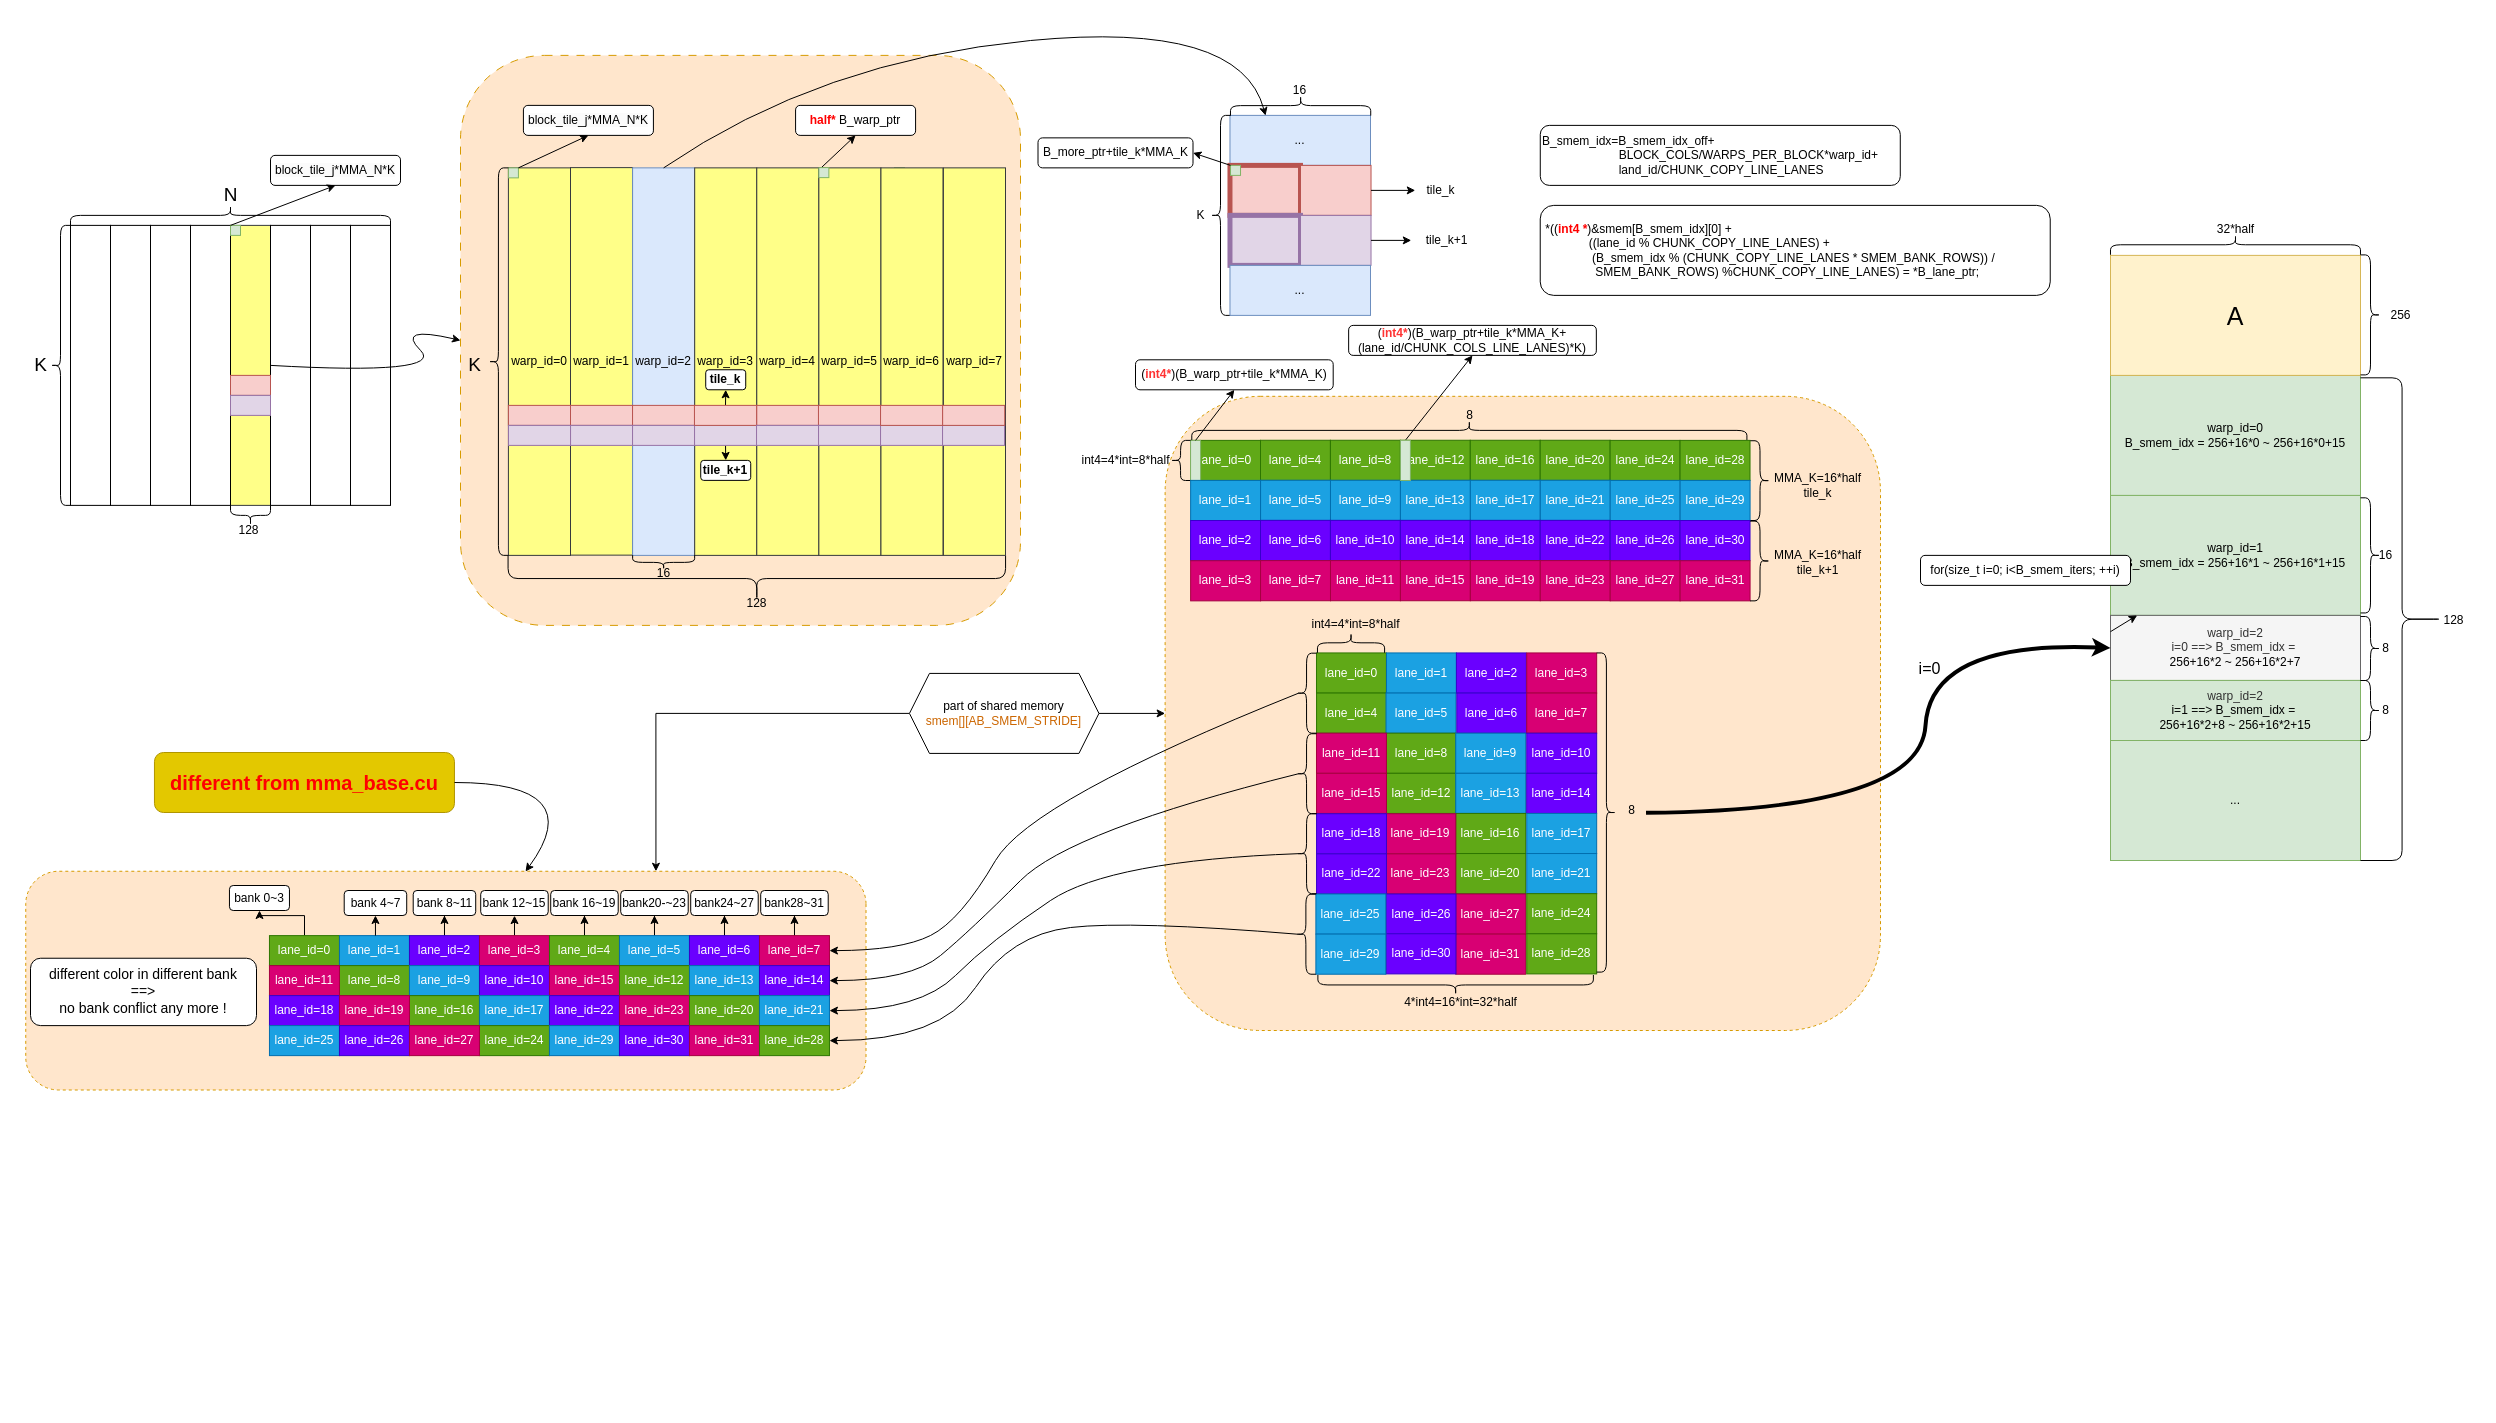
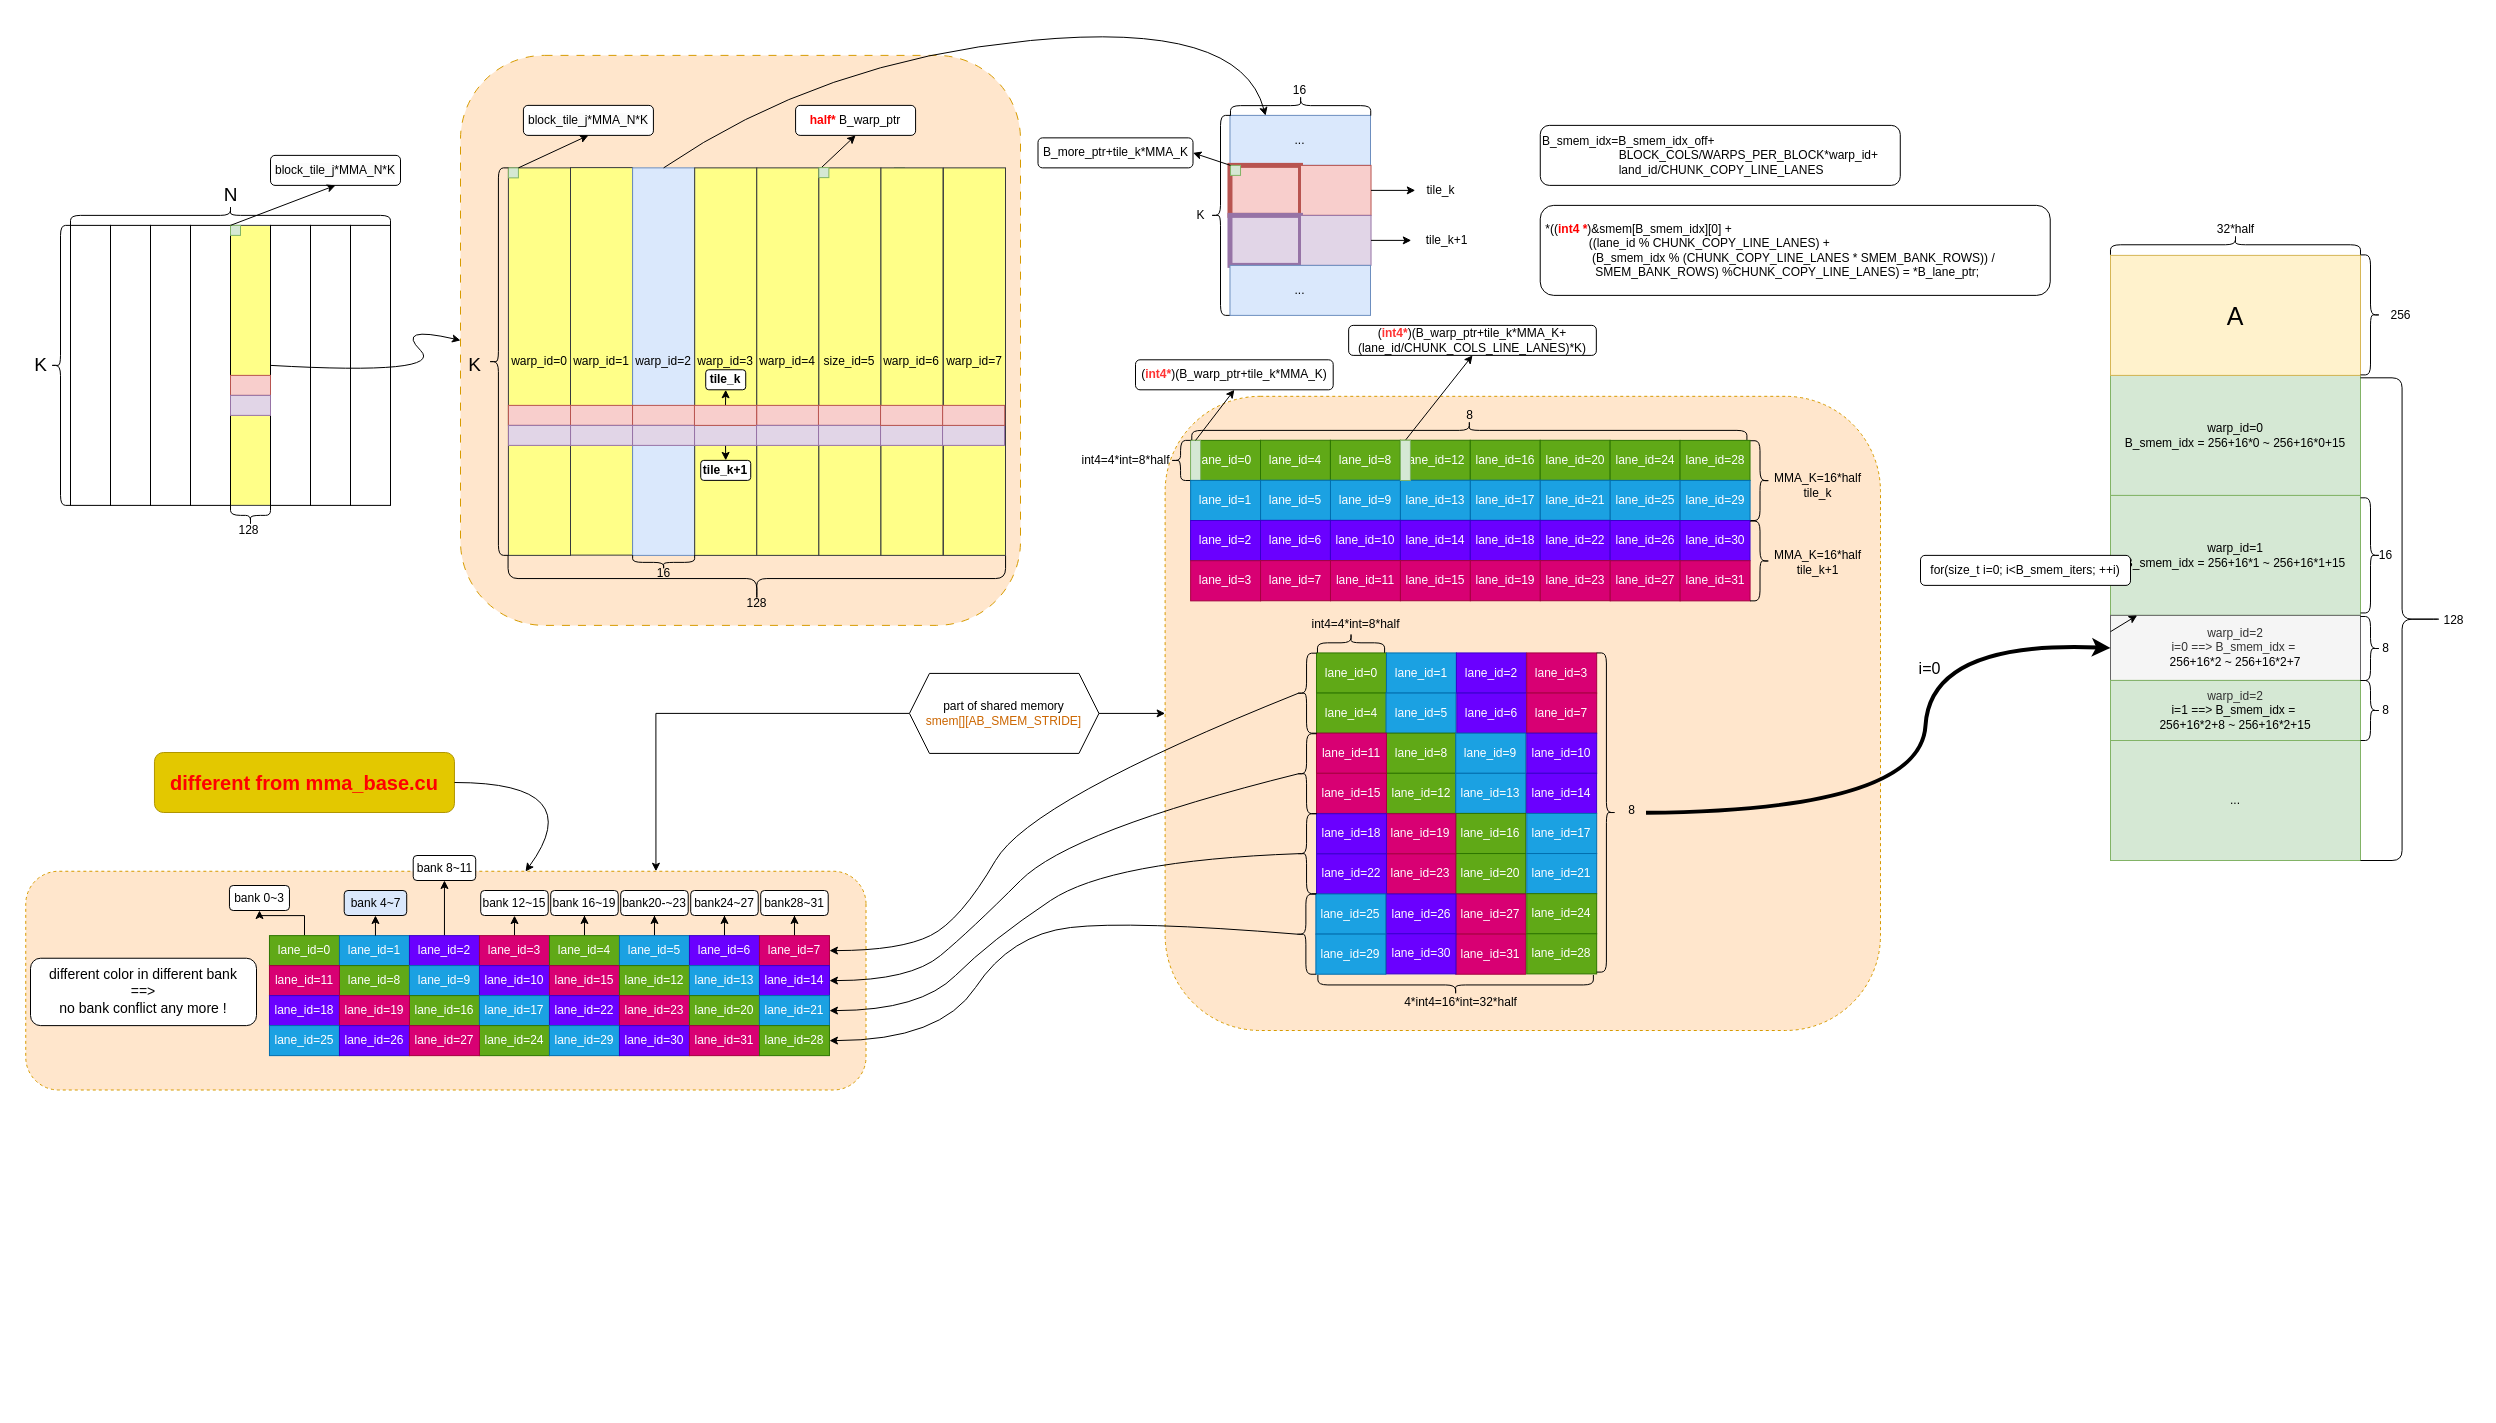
node "warp_id=5": label "warp_id=5" -> "size_id=5"
node "bank 4~7": fillcolor #ffffff -> #dae8fc
node "bank 8~11": moved (444, 903) -> (444, 868)
